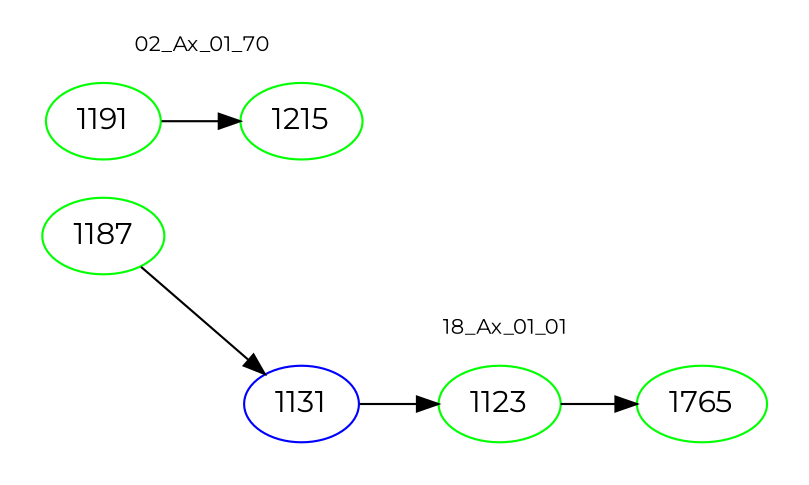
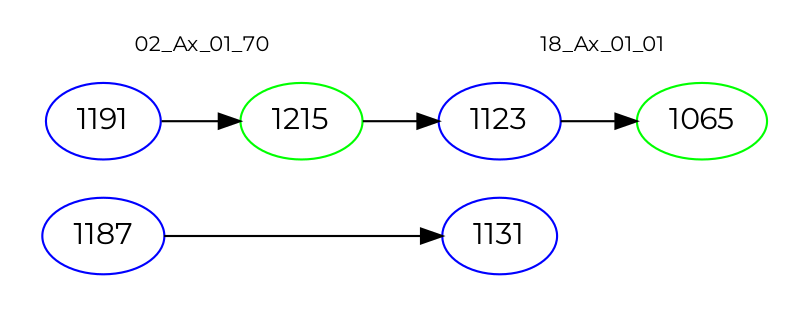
node "1191": color green -> blue
node "1187": color green -> blue
edge "1131" -> "1123": now "1215" -> "1123"
node "1123": color green -> blue
node "1765": label "1765" -> "1065"
